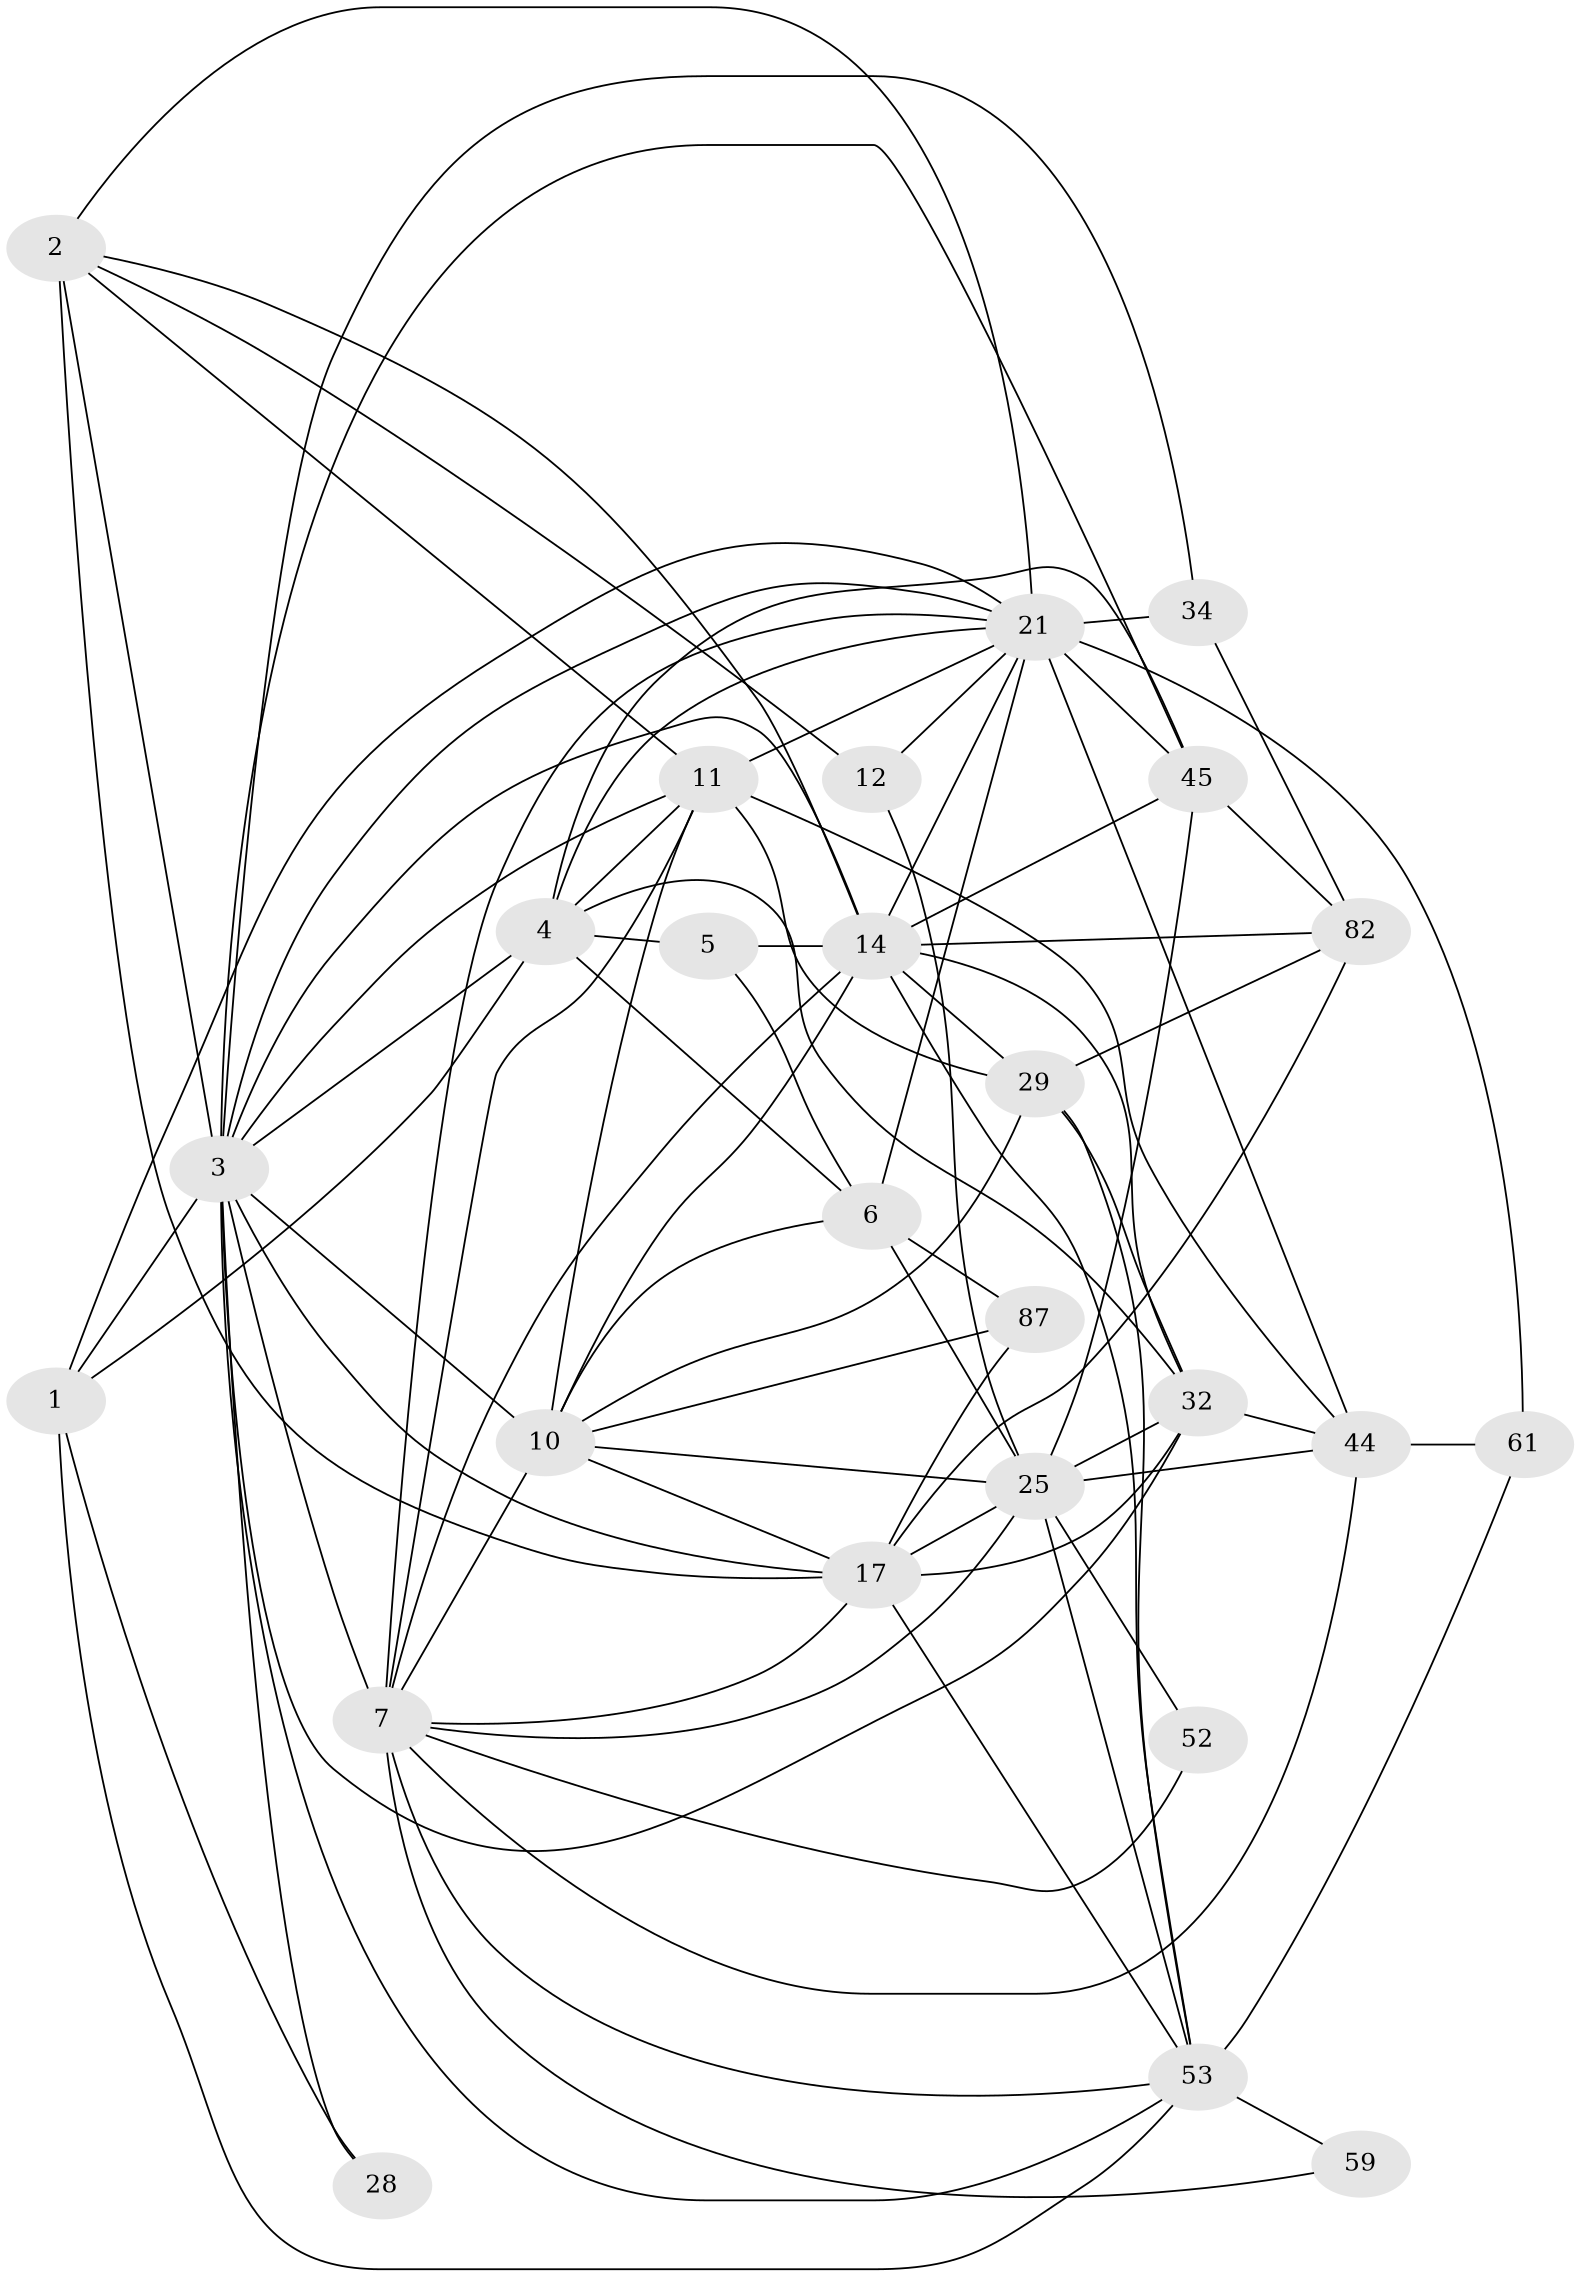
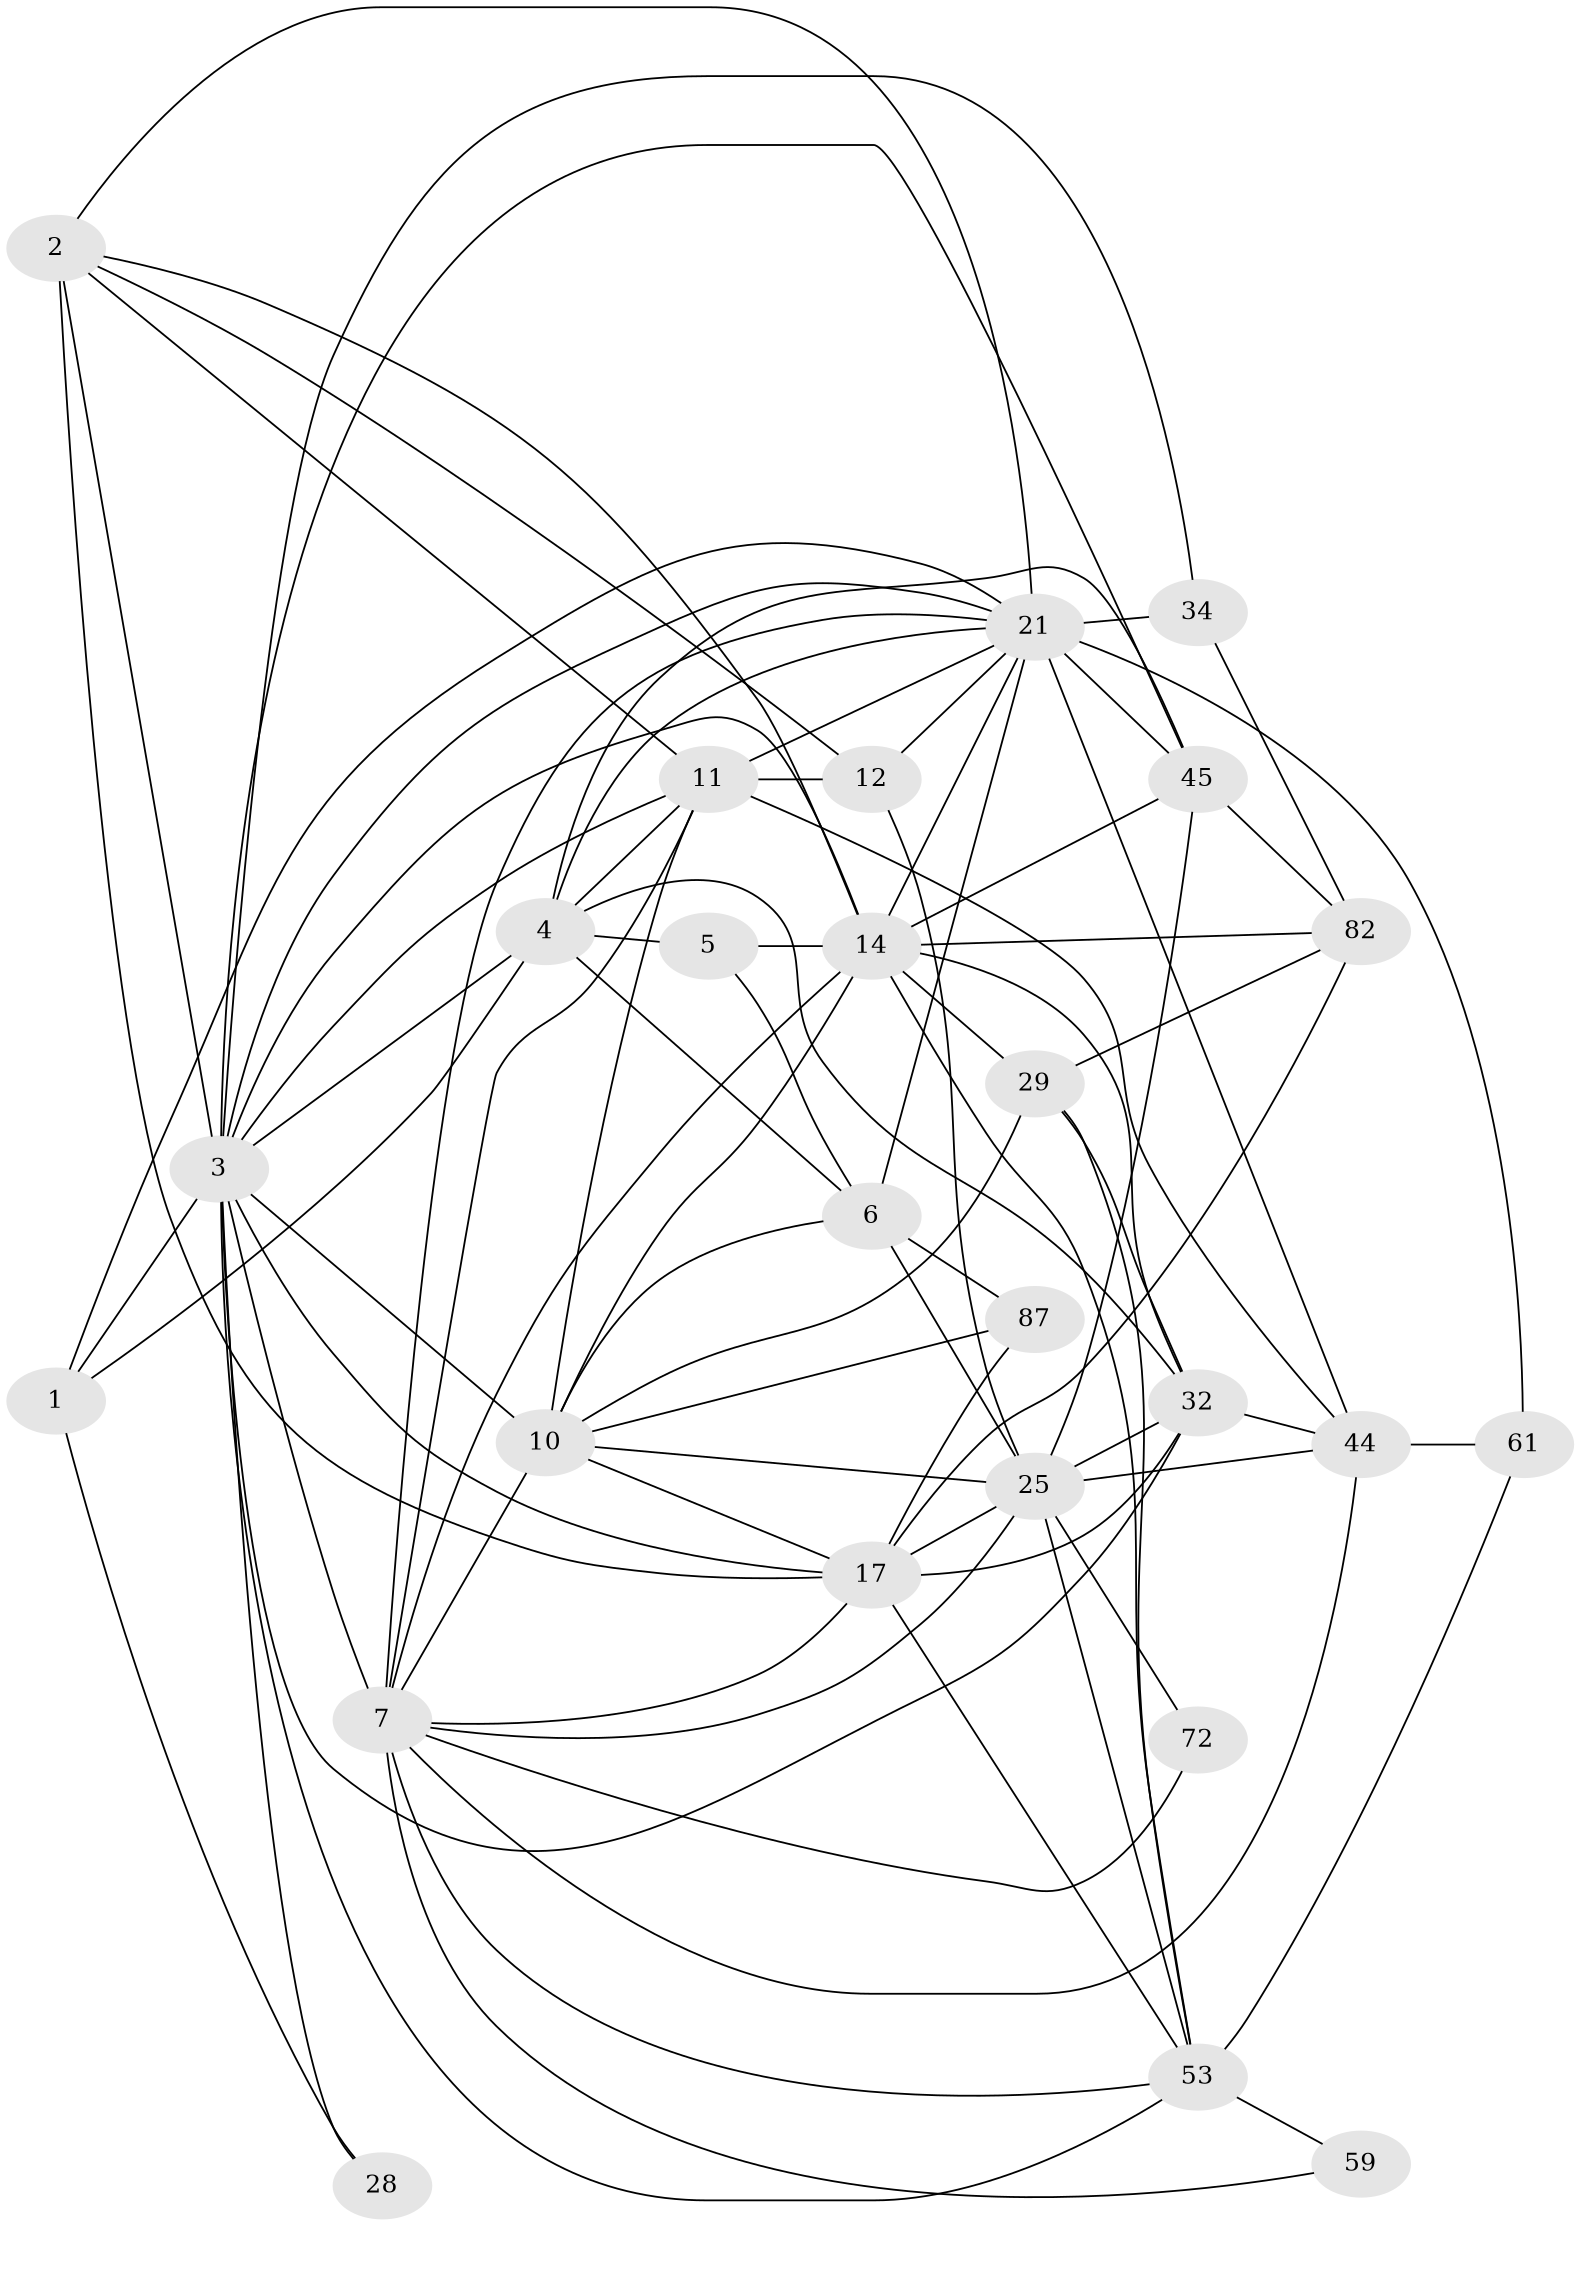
edge "11" -- "29": now "11" -- "12"
node "52": label "52" -> "72"
edge "1" -- "53": removed
